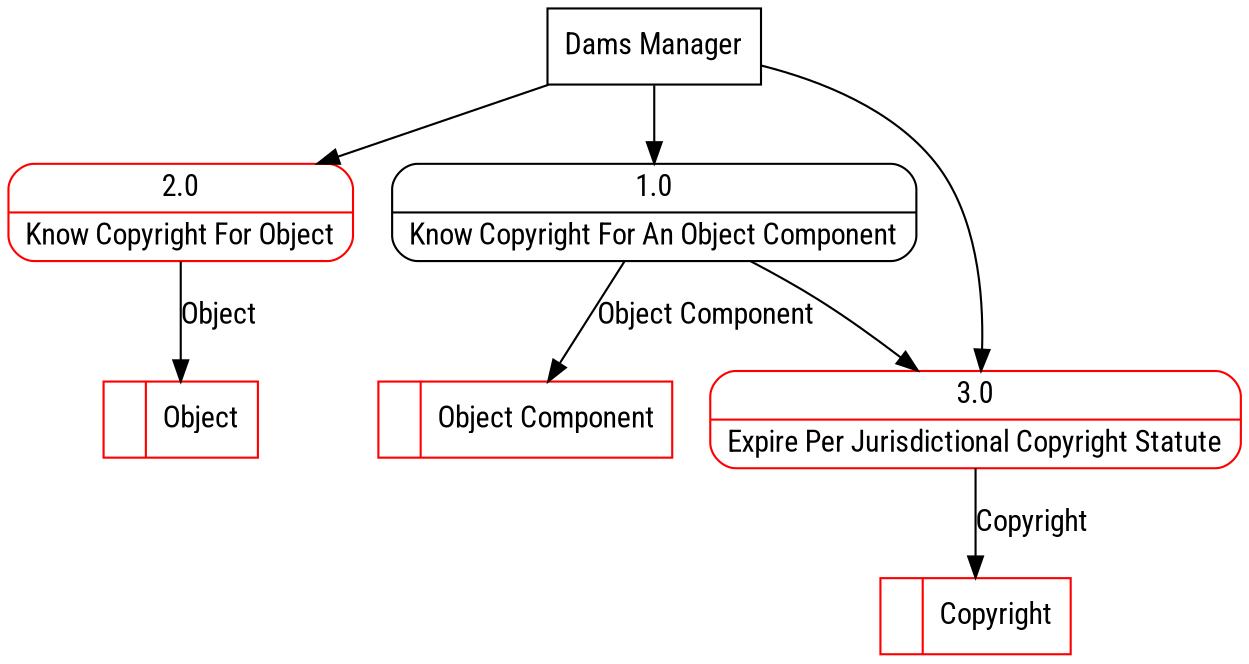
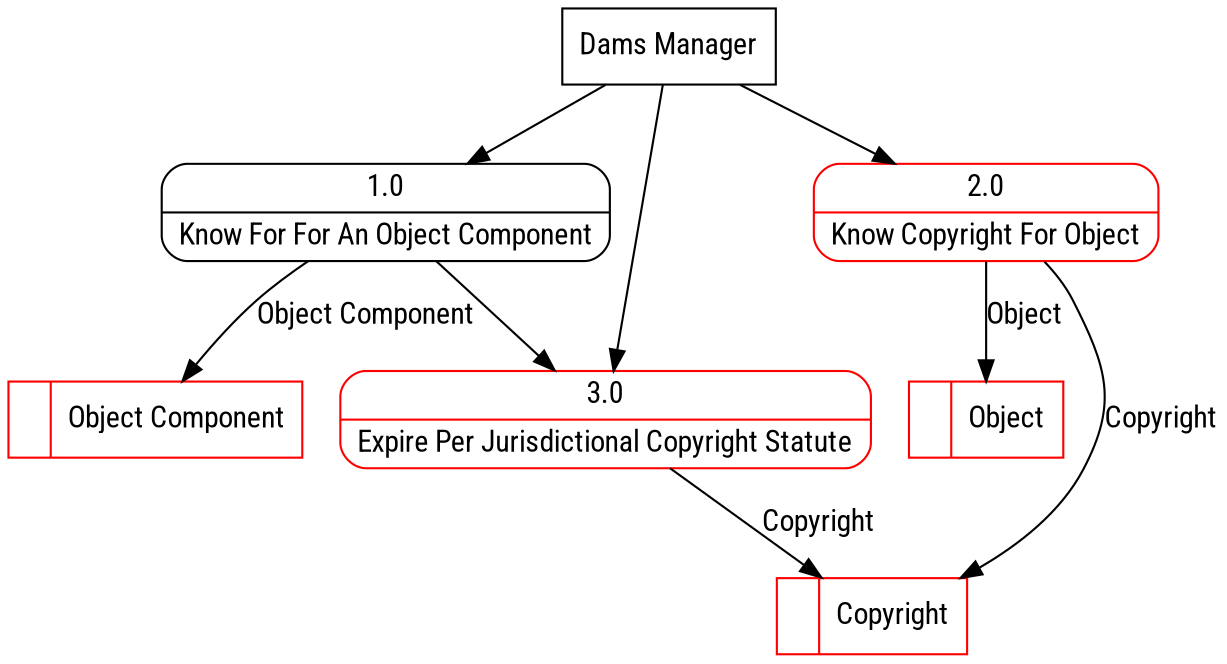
node "1.0": text "Know Copyright For An Object Component" -> "Know For For An Object Component"
edge "2.0" -> "Copyright": added, label "Copyright"
